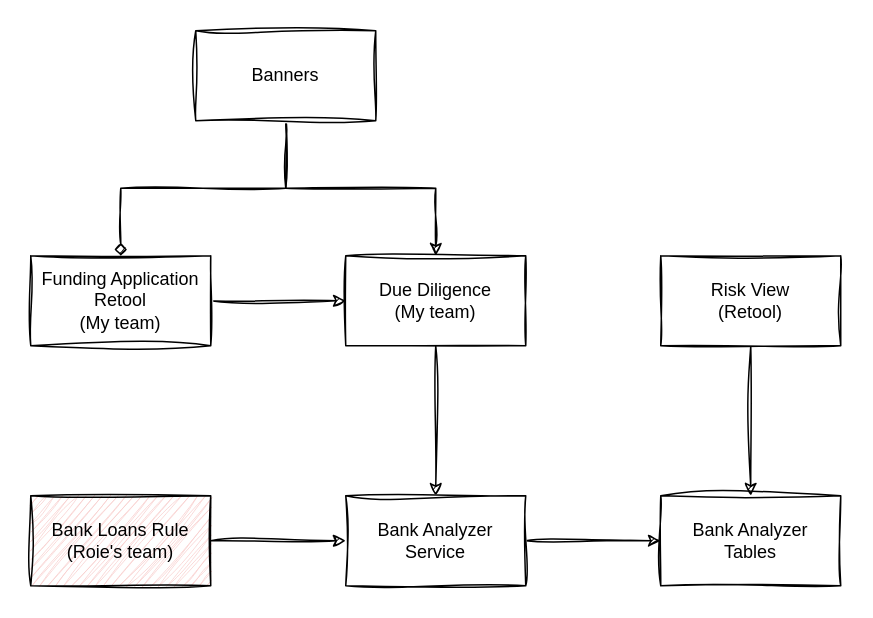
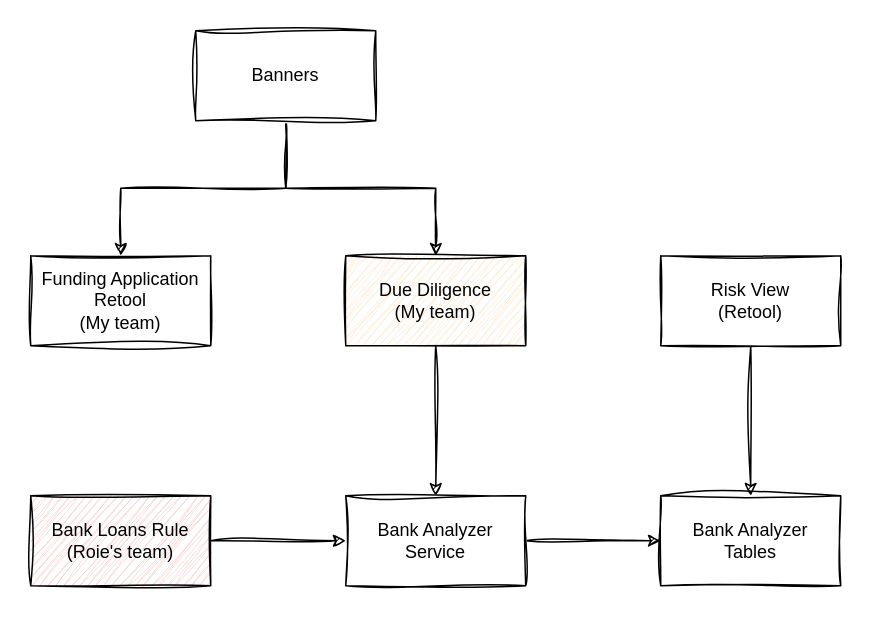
edge "Banners" -> "Funding Application Retool (My team)": arrowhead diamond -> classic
edge "Funding Application Retool (My team)" -> "Due Diligence (My team)": removed
node "Due Diligence (My team)": fillcolor #ffffff -> #ffe6cc
